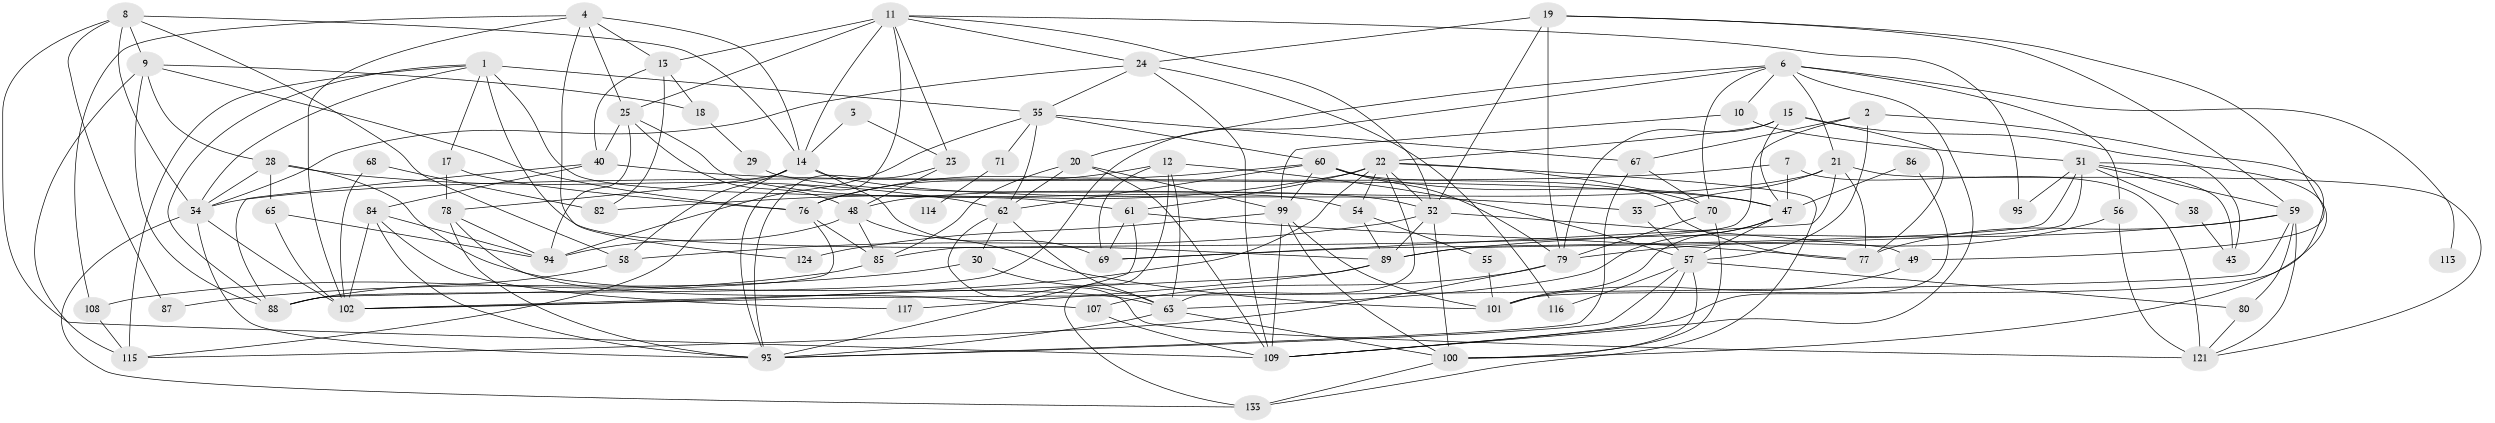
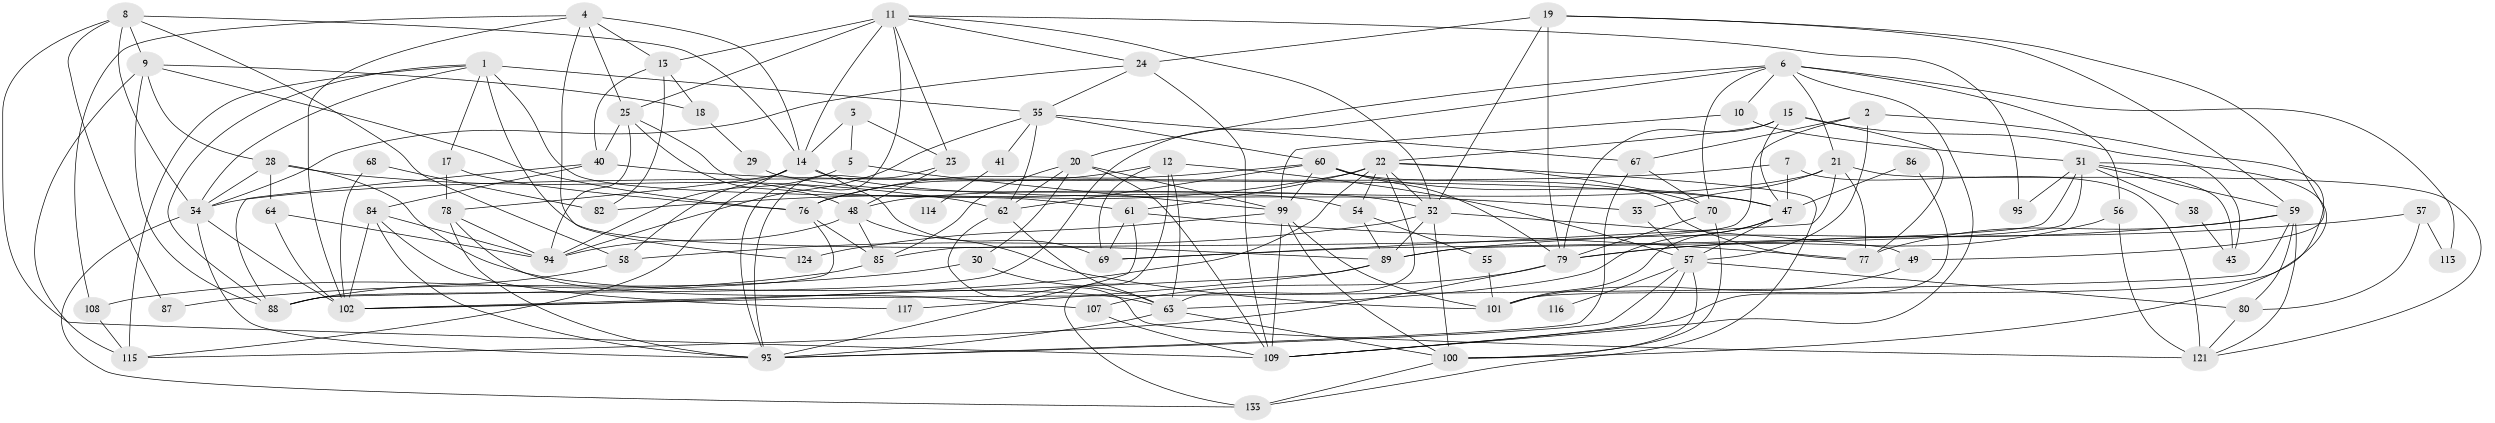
edge "24" -- "116": removed
node "5": added
node "71": label "71" -> "41"
node "65": label "65" -> "64"
node "37": added
edge "62" -- "30": now "20" -- "30"
